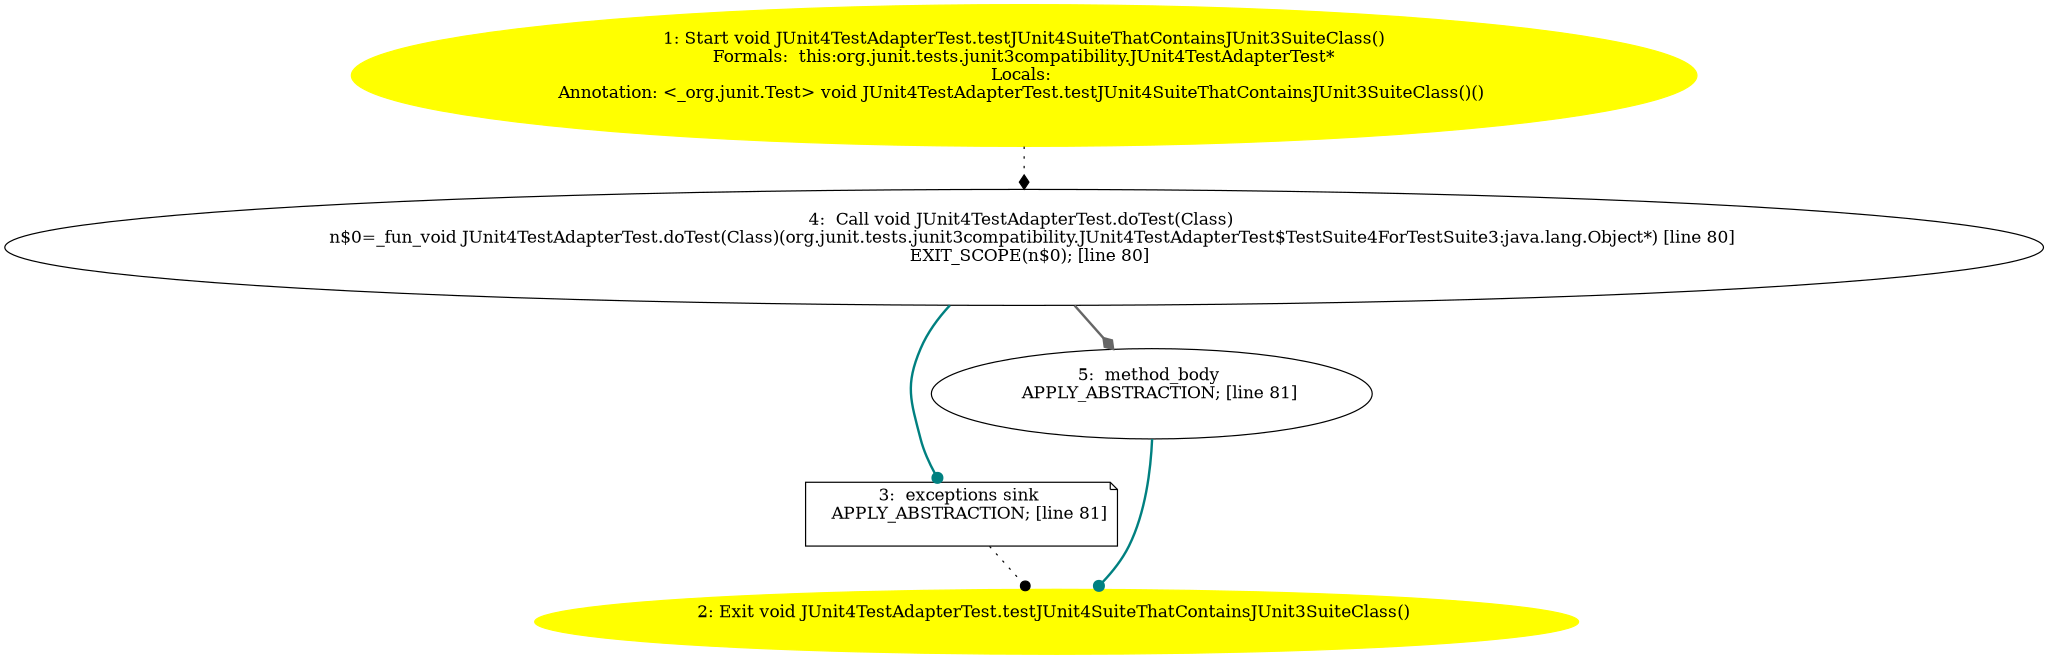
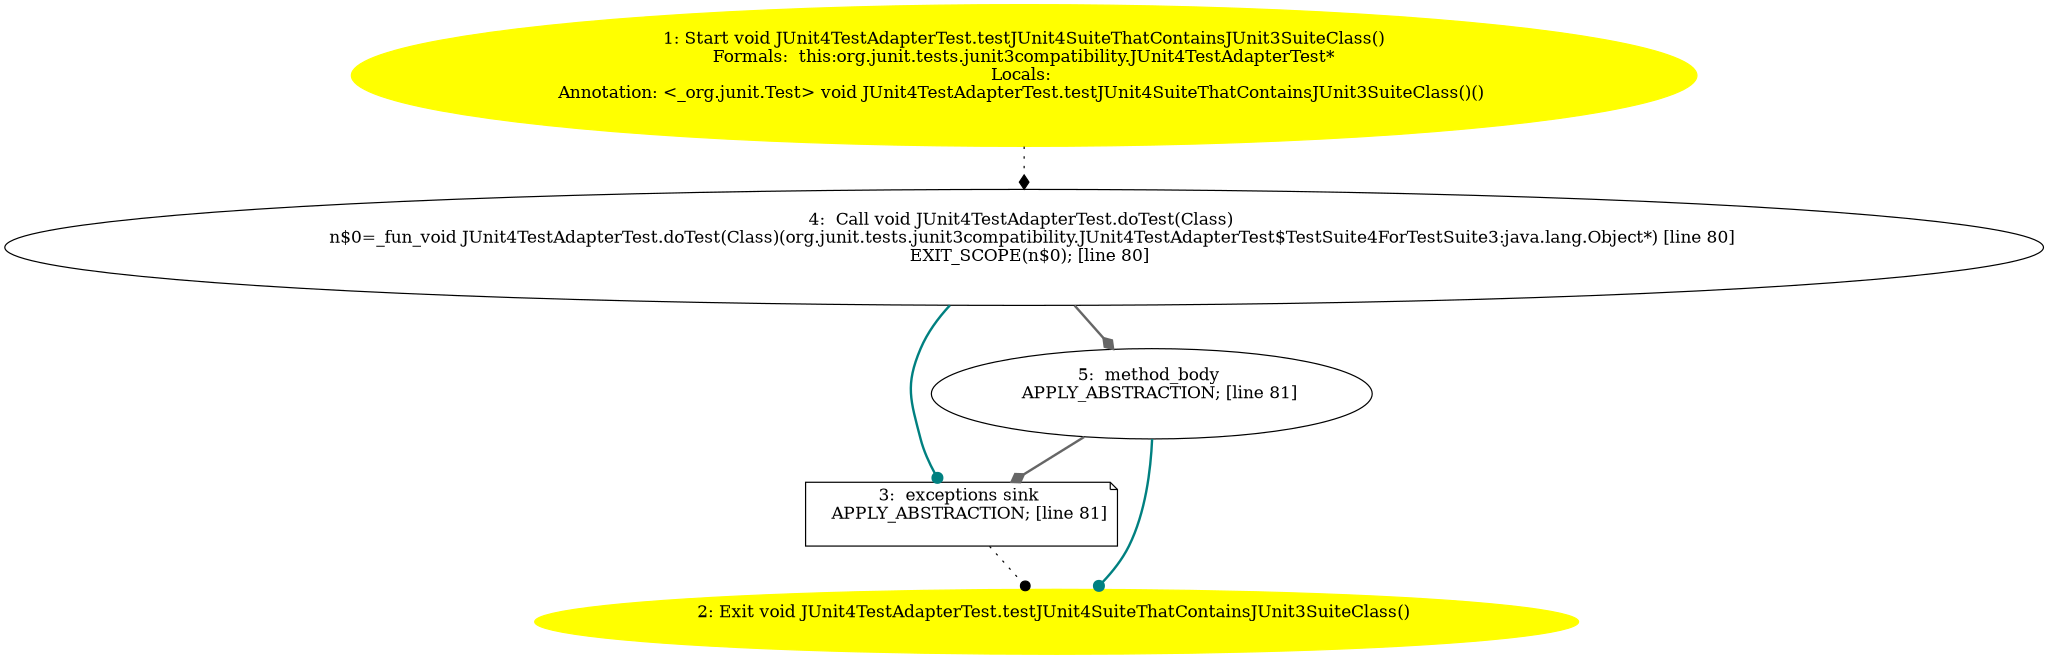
edge "5:  method_body APPLY_ABSTRACTION; [line 81]" -> "3:  exceptions sink APPLY_ABSTRACTION; [line 81]": added
